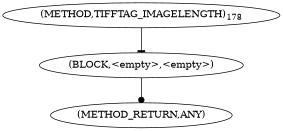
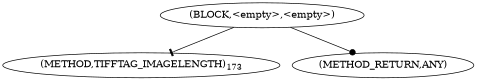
node "(METHOD,TIFFTAG_IMAGELENGTH)": text "178" -> "173"
edge "(METHOD,TIFFTAG_IMAGELENGTH)" -> "(BLOCK,<empty>,<empty>)": reversed
